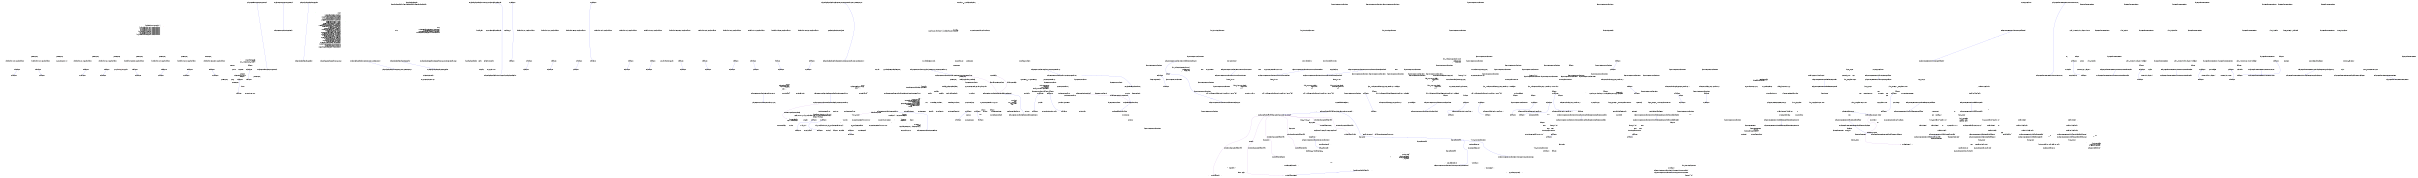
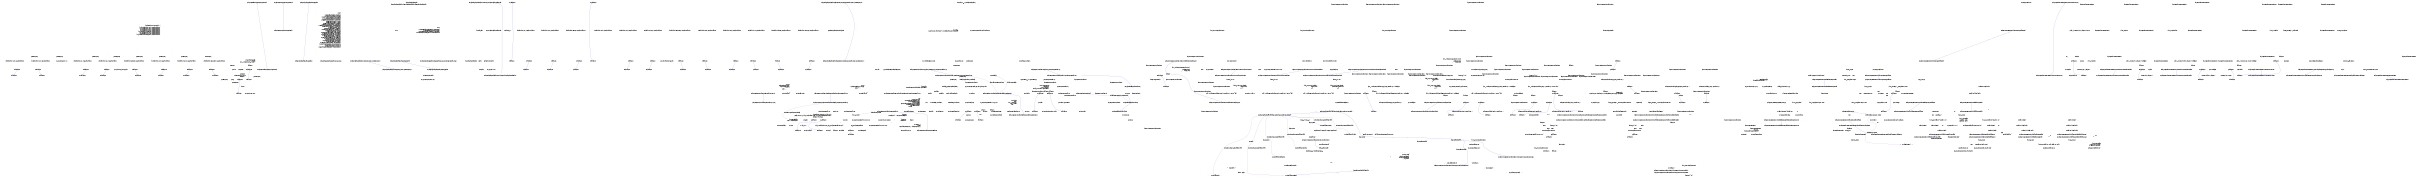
edge "Nancy.Security.DefaultCsrfTokenValidator" -> "!newToken.Hmac.SequenceEqual(tokenOne.Hmac)": now "Nancy.Security.DefaultCsrfTokenValidator" -> "newToken.CreateHmac(this.hmacProvider)"
